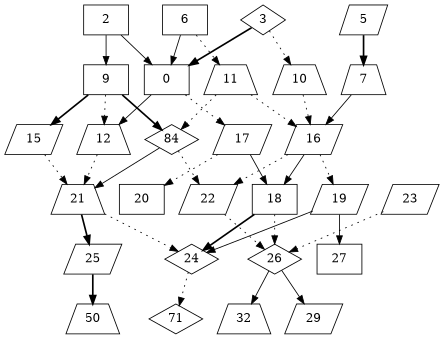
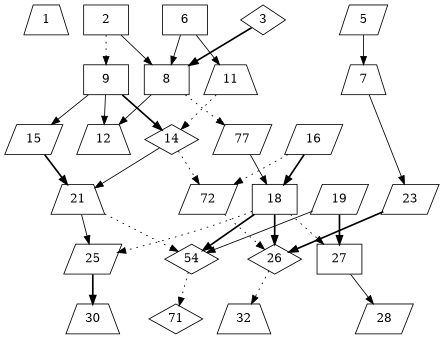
node "1": added
edge "2" -> "9": style solid -> dotted
edge "5" -> "7": style bold -> solid
edge "6" -> "11": style dotted -> solid
node "0": label "0" -> "8"
node "10": removed
edge "9" -> "12": style dotted -> solid
edge "7" -> "16": now "7" -> "23"
edge "9" -> "15": style bold -> solid
edge "11" -> "16": removed
node "84": label "84" -> "14"
node "17": label "17" -> "77"
edge "15" -> "21": style dotted -> bold
edge "12" -> "21": removed
edge "16" -> "18": style solid -> bold
edge "16" -> "19": removed
node "20": removed
node "22": label "22" -> "72"
edge "18" -> "26": style dotted -> bold
edge "21" -> "25": style bold -> solid
edge "19" -> "27": style solid -> bold
edge "18" -> "27": added
edge "23" -> "26": style dotted -> bold
edge "18" -> "25": added
node "24": label "24" -> "54"
edge "26" -> "32": style solid -> dotted
node "50": label "50" -> "30"
node "29": removed
node "28": added
